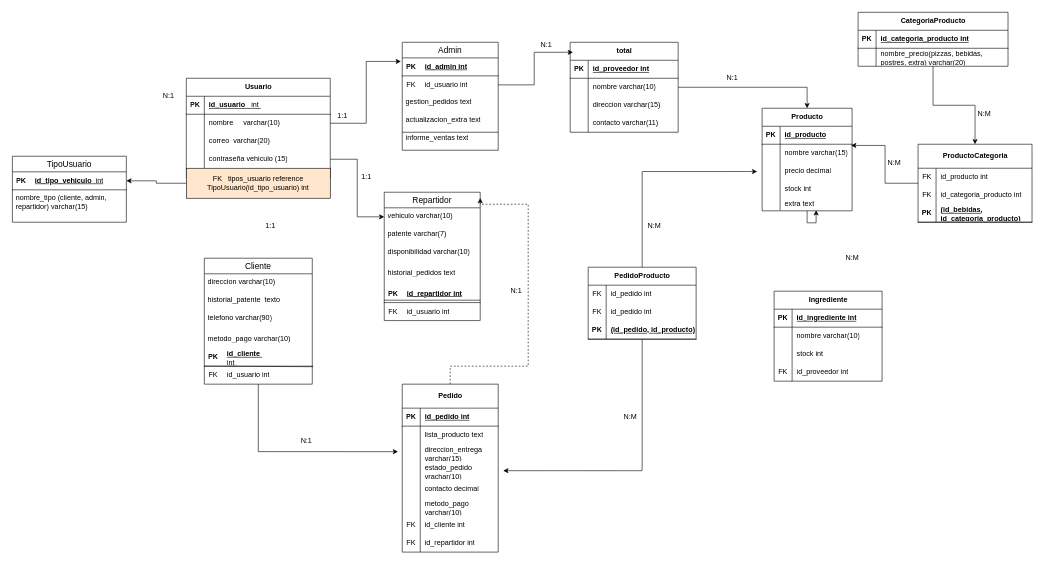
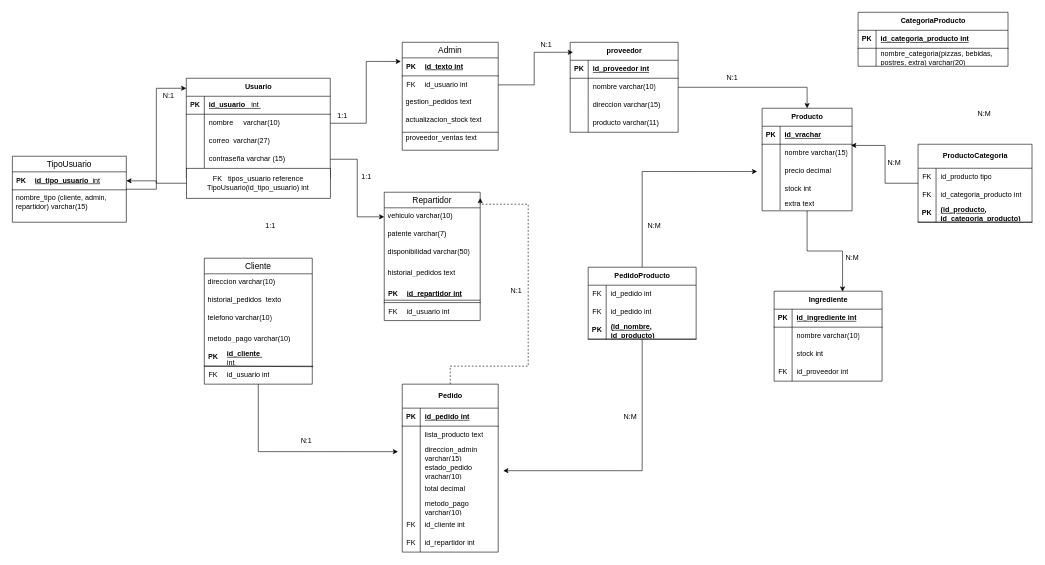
node "total": label "total" -> "proveedor"
node "nombre_precio(pizzas, bebidas, postres, extra) varchar(20)": label "nombre_precio(pizzas, bebidas, postres, extra) varchar(20)" -> "nombre_categoria(pizzas, bebidas, postres, extra) varchar(20)"
node "id_admin int": label "id_admin int" -> "id_texto int"
edge "CategoriaProducto" -> "ProductoCategoria": removed
node "actualizacion_extra text": label "actualizacion_extra text" -> "actualizacion_stock text"
node "contacto varchar(11)": label "contacto varchar(11)" -> "producto varchar(11)"
node "id_producto": label "id_producto" -> "id_vrachar"
node "informe_ventas text": label "informe_ventas text" -> "proveedor_ventas text"
node "correo varchar(20)": label "correo varchar(20)" -> "correo varchar(27)"
node "contraseña vehiculo (15)": label "contraseña vehiculo (15)" -> "contraseña varchar (15)"
node "id_producto int": label "id_producto int" -> "id_producto tipo"
node "id_tipo_vehiculo int": label "id_tipo_vehiculo int" -> "id_tipo_usuario int"
node "FK tipos_usuario reference TipoUsuario(id_tipo_usuario) int": fillcolor #ffe6cc -> #ffffff
edge "TipoUsuario" -> "Usuario": added
node "(id_bebidas, id_categoria_producto)": label "(id_bebidas, id_categoria_producto)" -> "(id_producto, id_categoria_producto)"
edge "Producto" -> "extra text": now "Producto" -> "Ingrediente"
node "disponibilidad varchar(10)": label "disponibilidad varchar(10)" -> "disponibilidad varchar(50)"
node "historial_patente texto": label "historial_patente texto" -> "historial_pedidos texto"
node "telefono varchar(90)": label "telefono varchar(90)" -> "telefono varchar(10)"
node "(id_pedido, id_producto)": label "(id_pedido, id_producto)" -> "(id_nombre, id_producto)"
node "direccion_entrega varchar(15)": label "direccion_entrega varchar(15)" -> "direccion_admin varchar(15)"
node "contacto decimal": label "contacto decimal" -> "total decimal"
